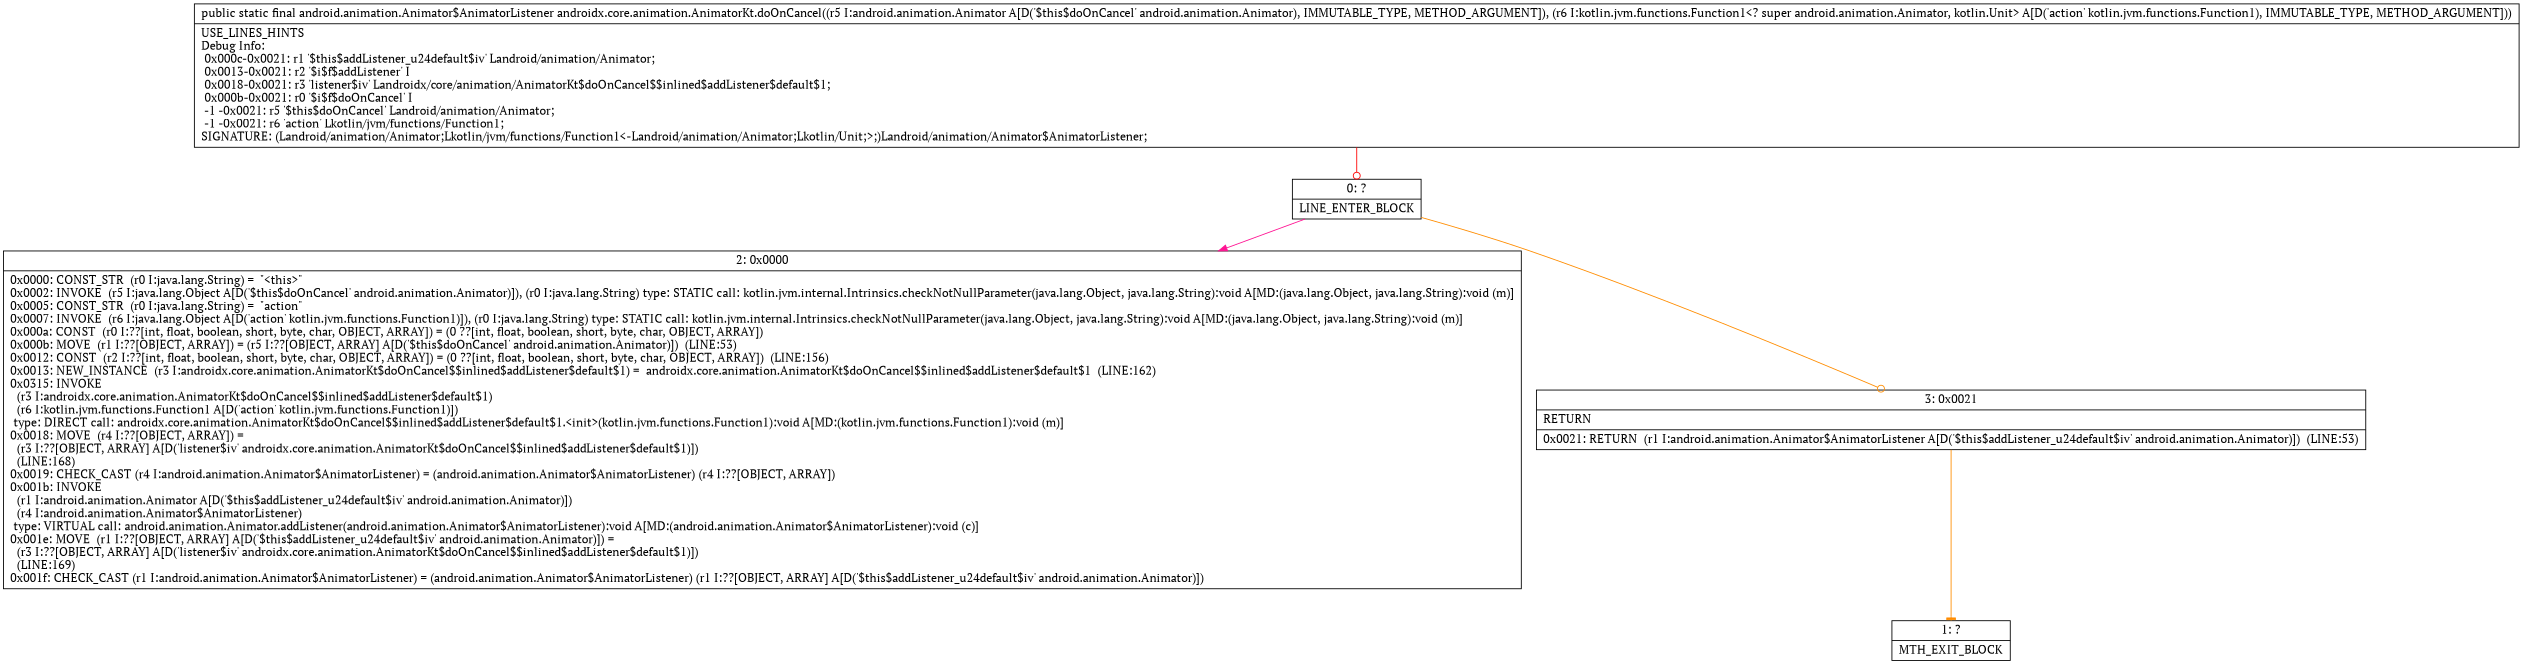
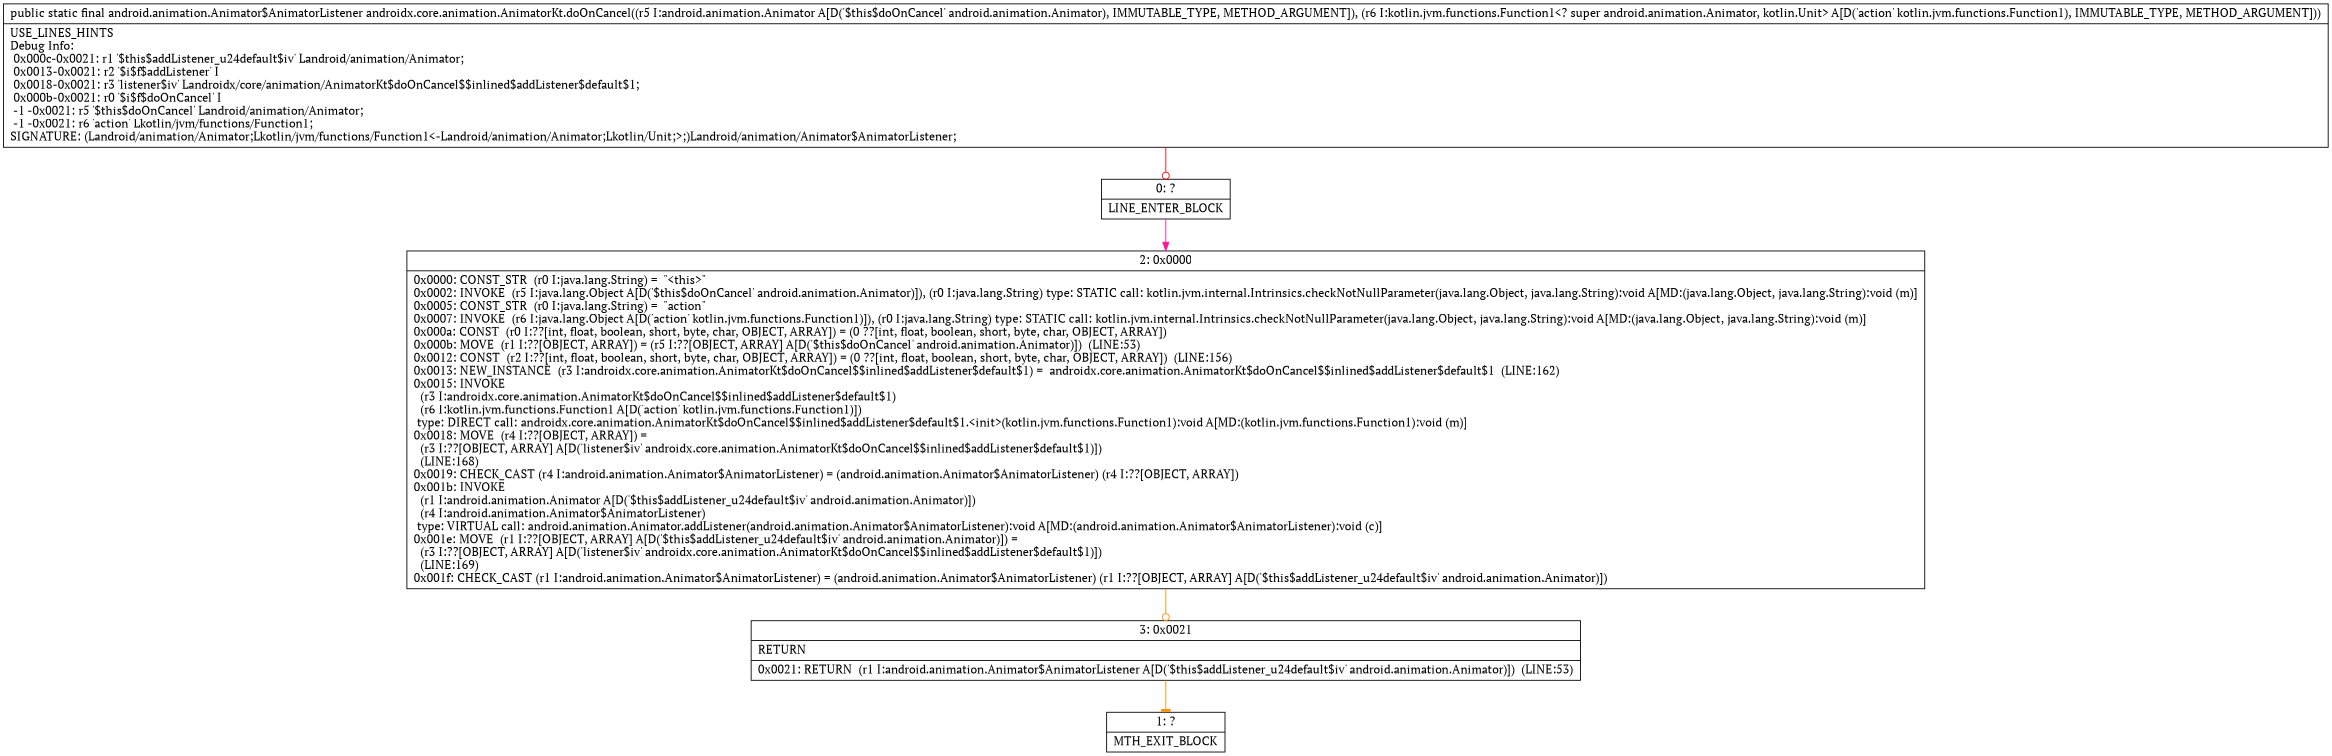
edge "0: ?" -> "3: 0x0021": now "2: 0x0000" -> "3: 0x0021"
node "2: 0x0000": text "0x0315: INVOKE" -> "0x0015: INVOKE"
